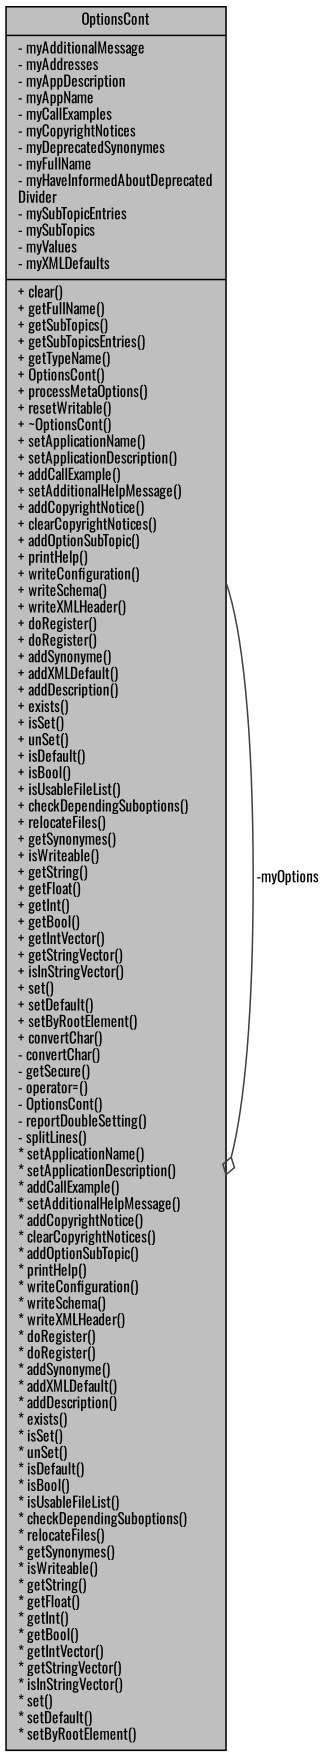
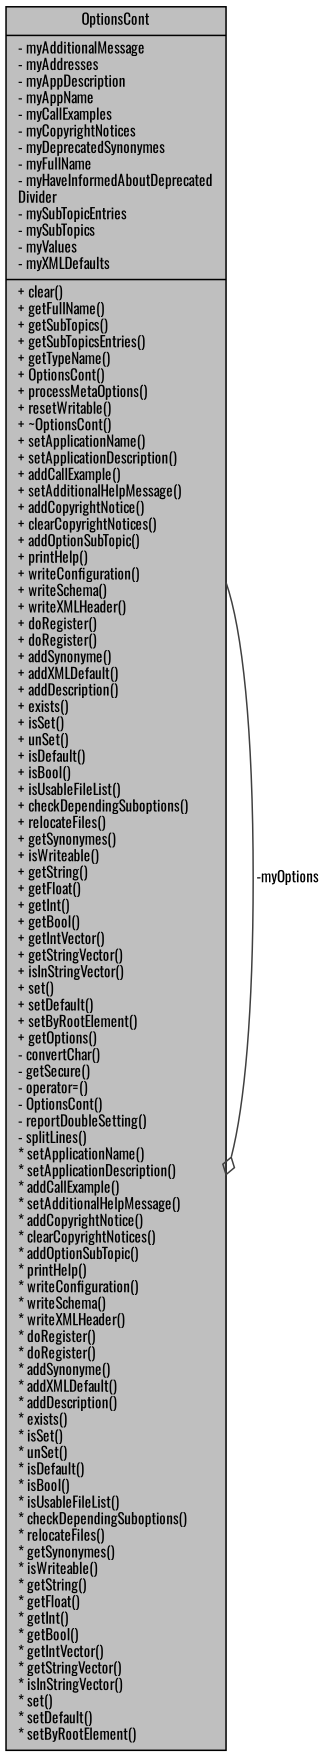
node "OptionsCont": text "+ convertChar()" -> "+ getOptions()"
